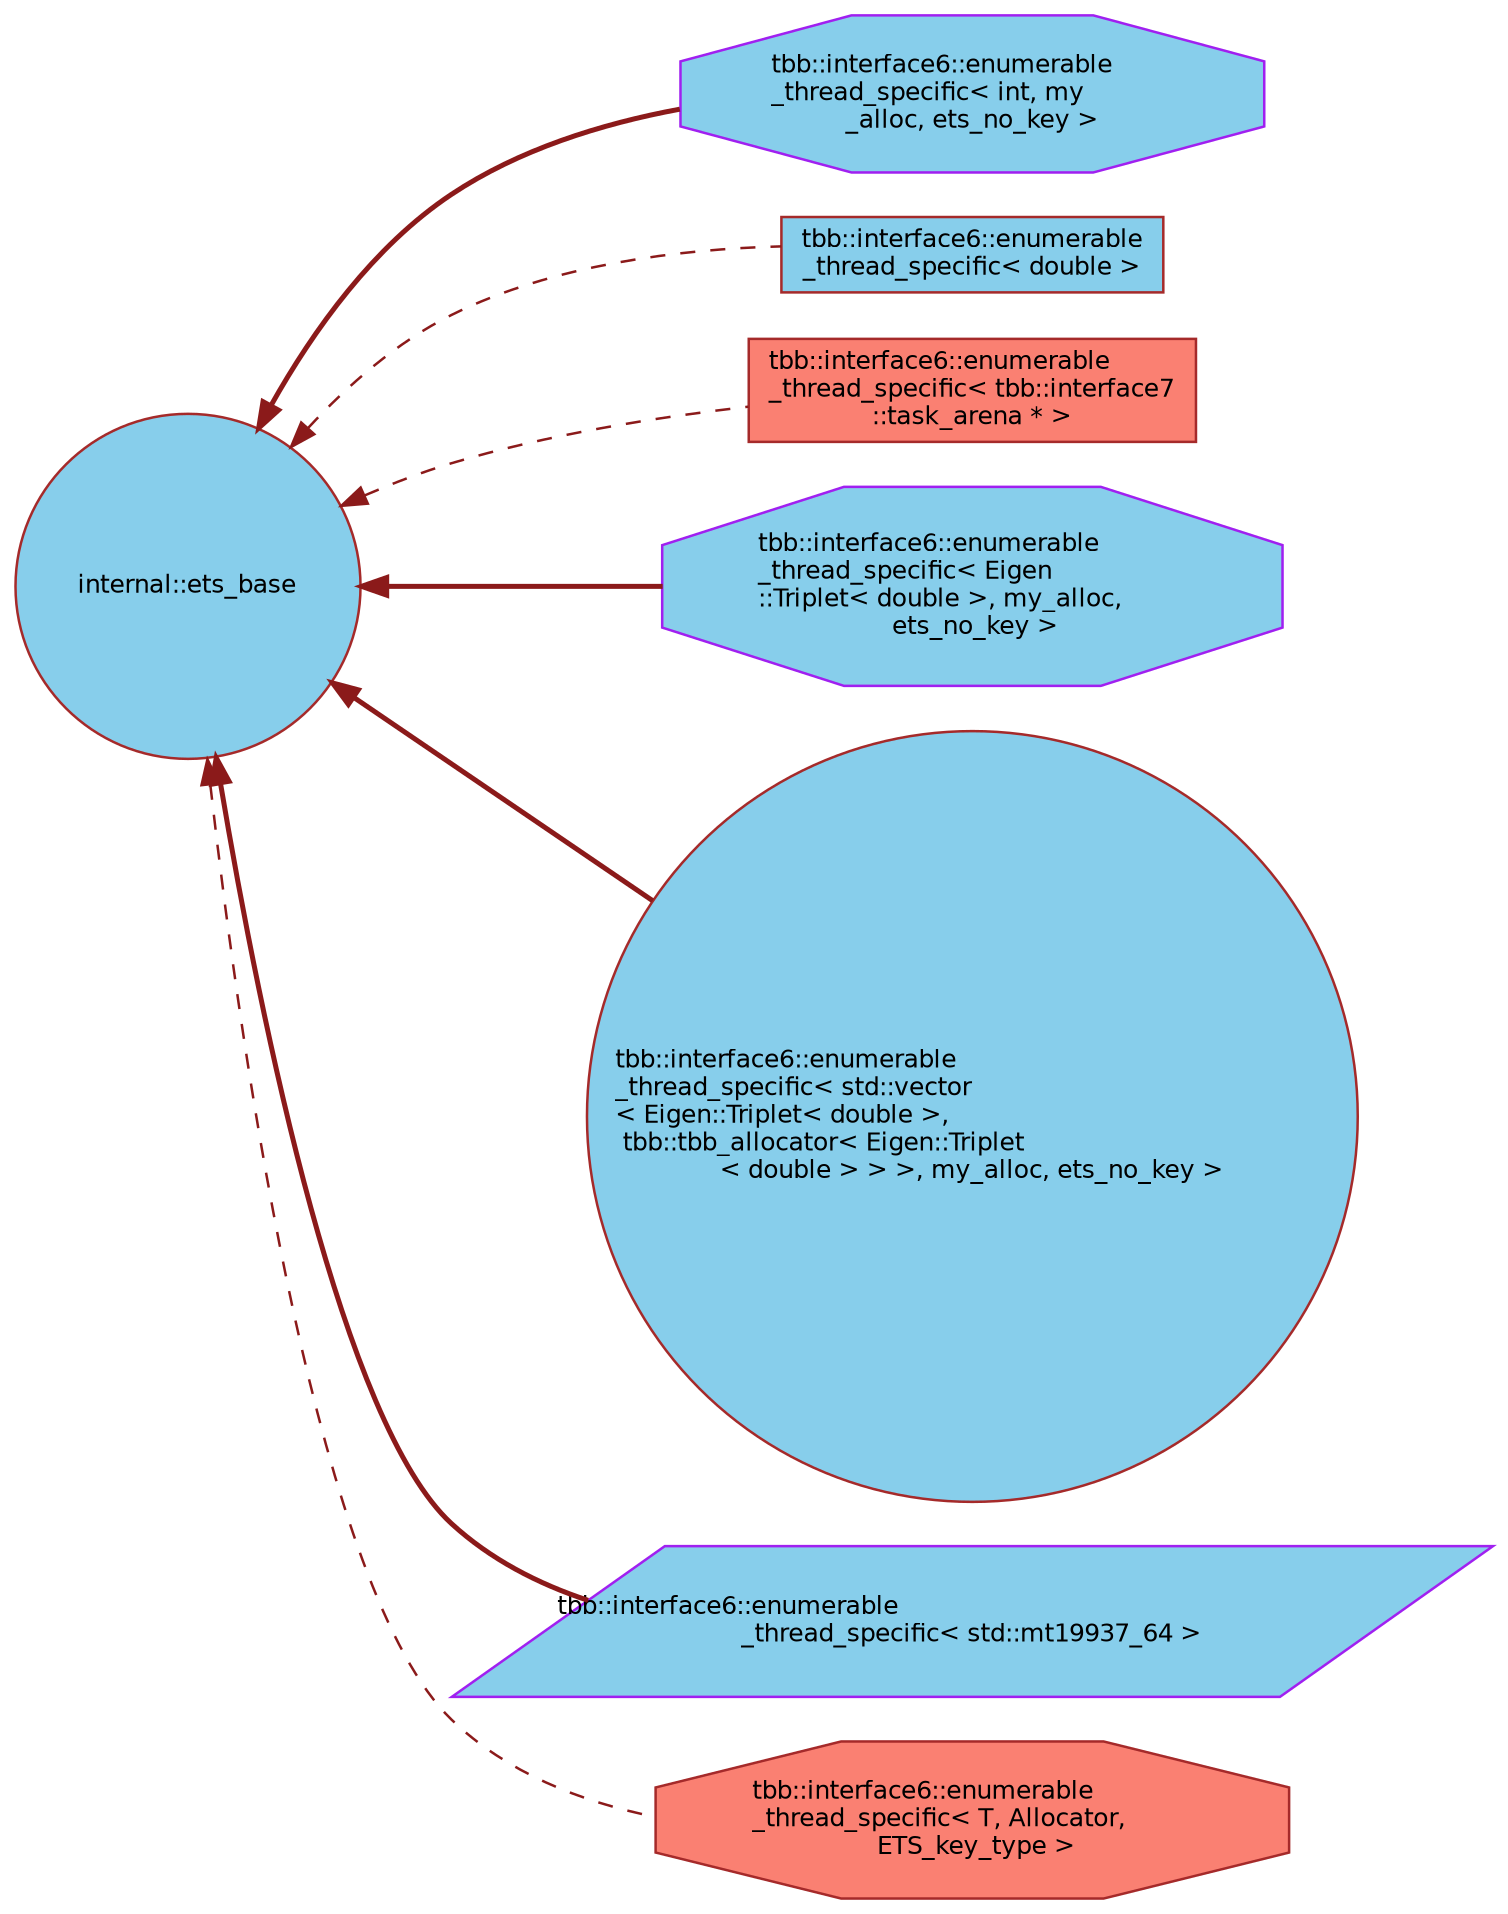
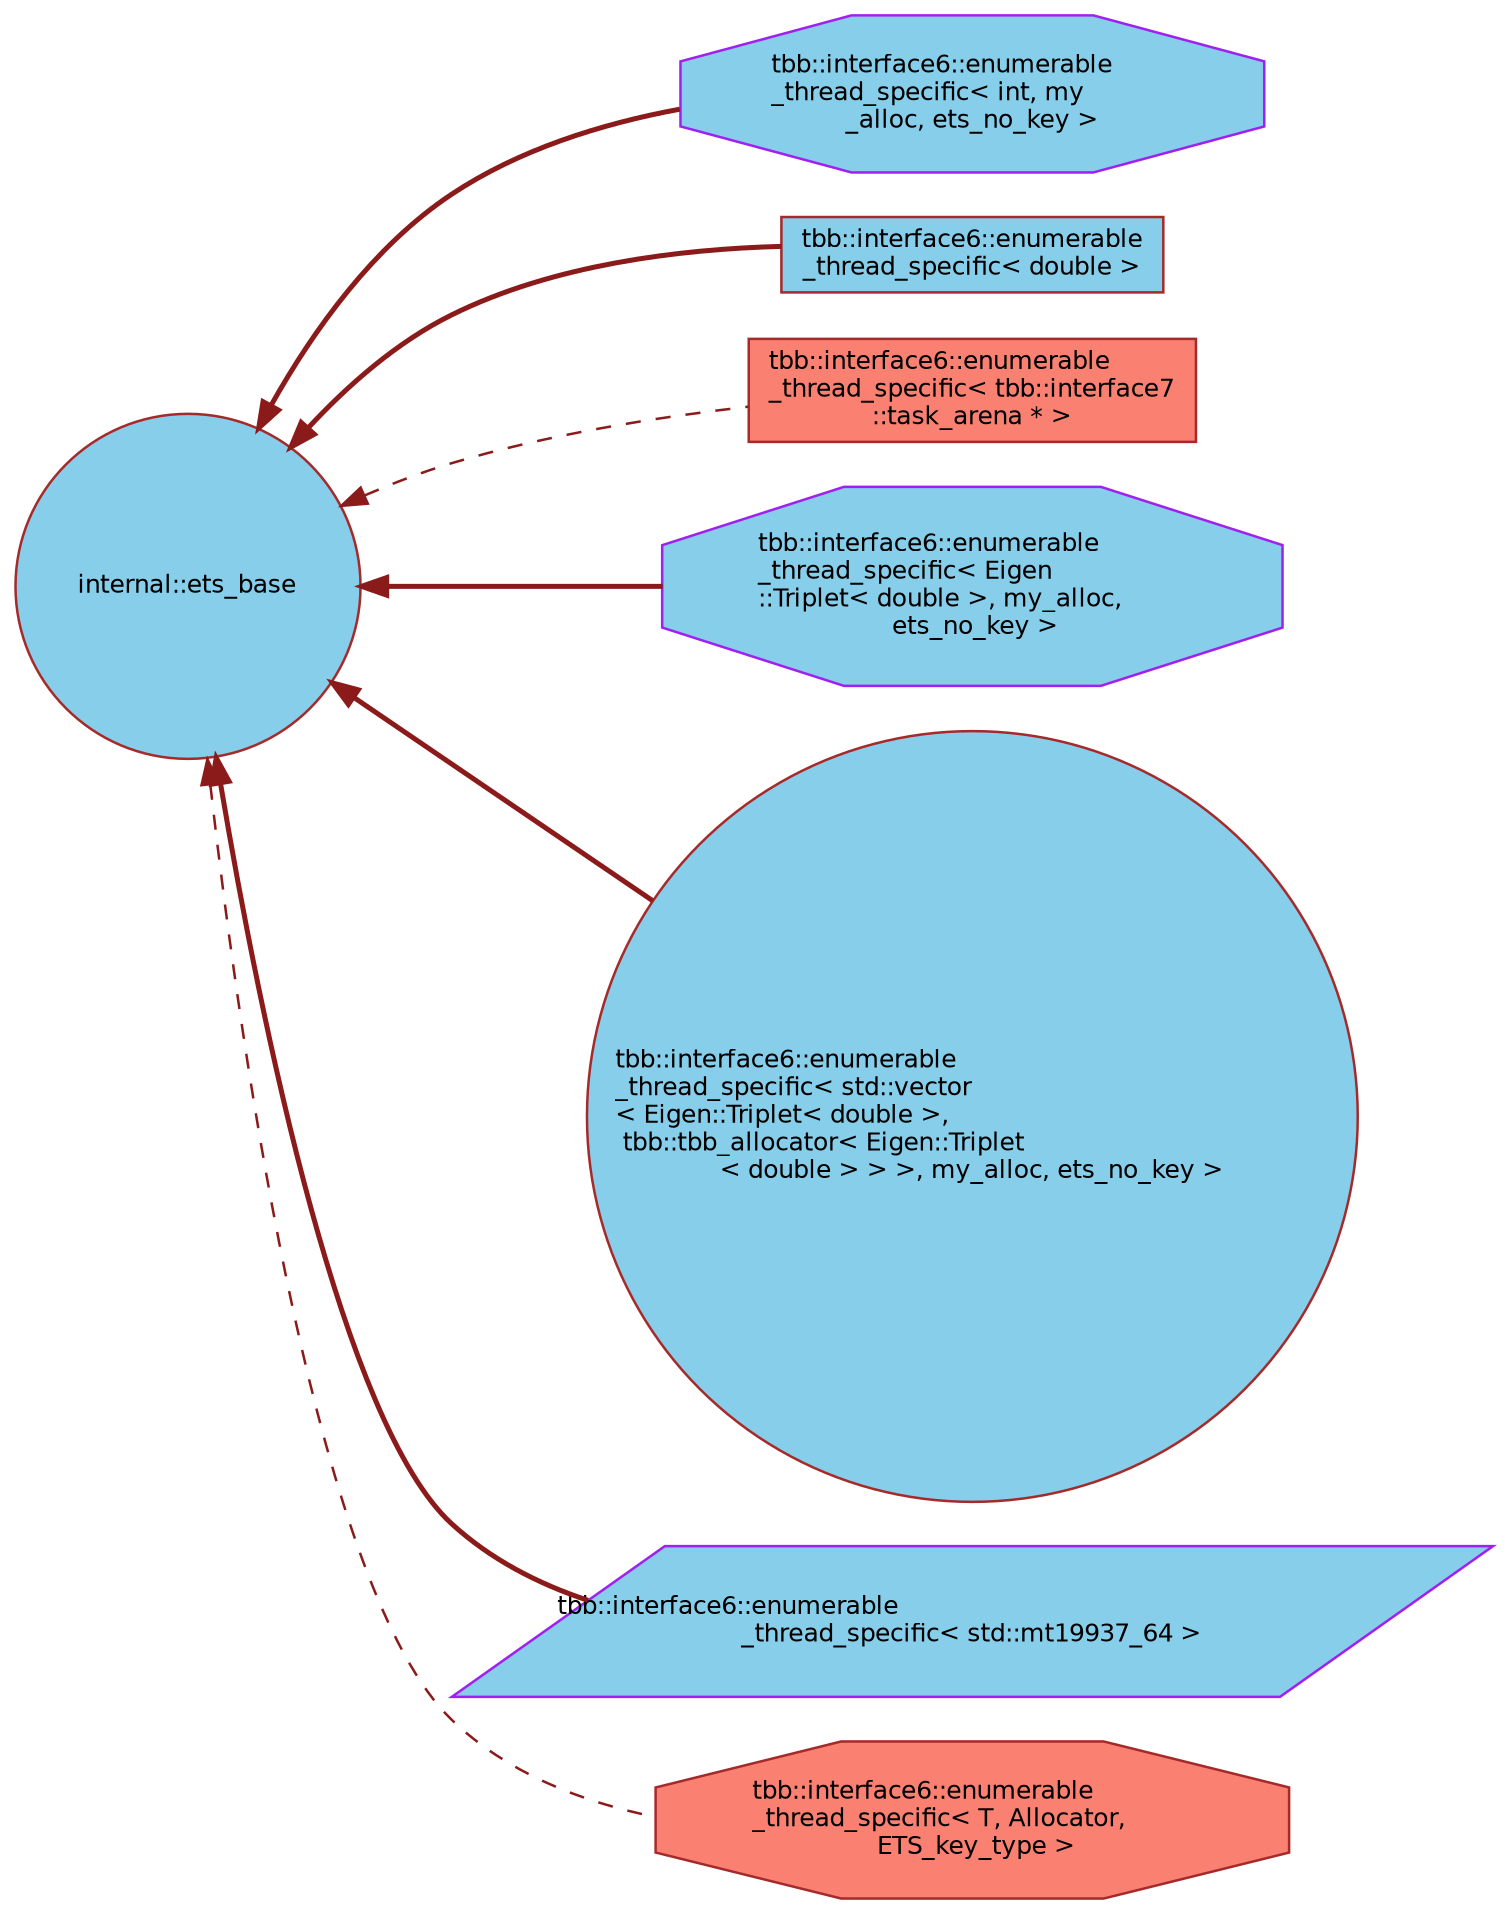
edge "tbb::interface6::enumerable _thread_specific< double >" -> "internal::ets_base": style dashed -> bold
